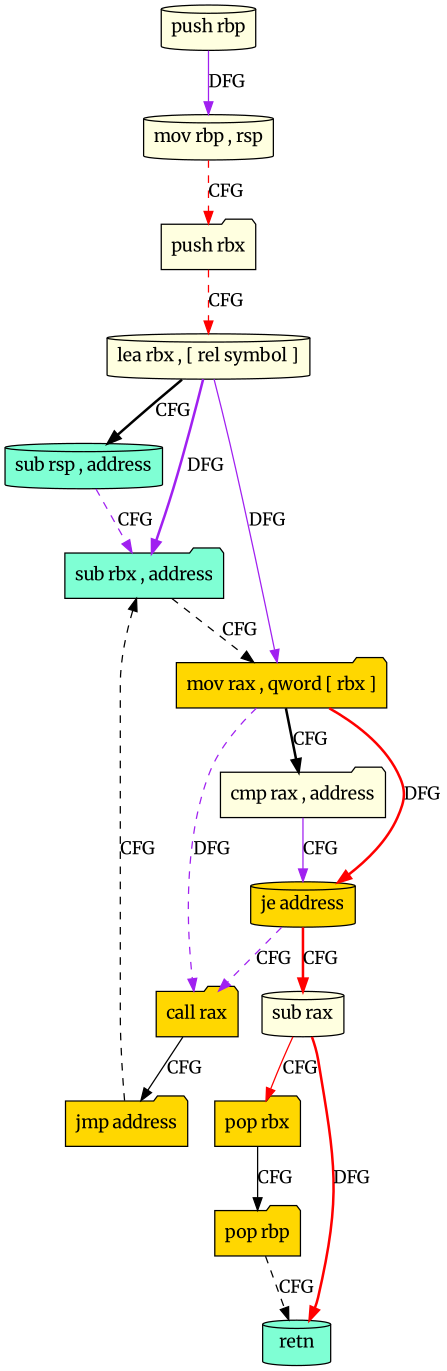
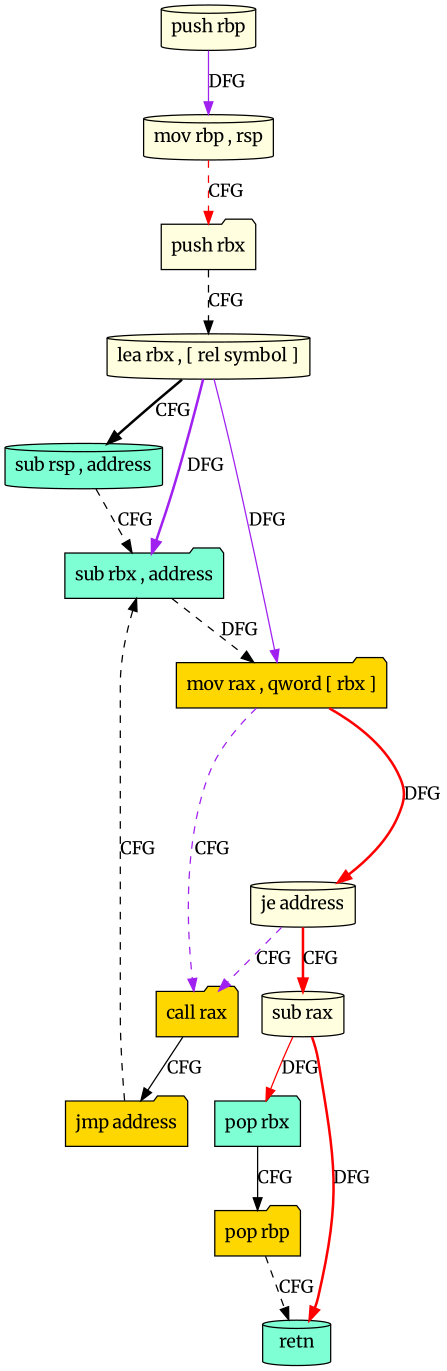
edge "push rbx" -> "lea rbx , [ rel symbol ]": color red -> black
edge "sub rsp , address" -> "sub rbx , address": color purple -> black
edge "sub rbx , address" -> "mov rax , qword [ rbx ]": label "CFG" -> "DFG"
node "cmp rax , address": removed
edge "mov rax , qword [ rbx ]" -> "call rax": label "DFG" -> "CFG"
node "je address": fillcolor gold -> lightyellow
edge "sub rax" -> "pop rbx": label "CFG" -> "DFG"
node "pop rbx": fillcolor gold -> aquamarine
